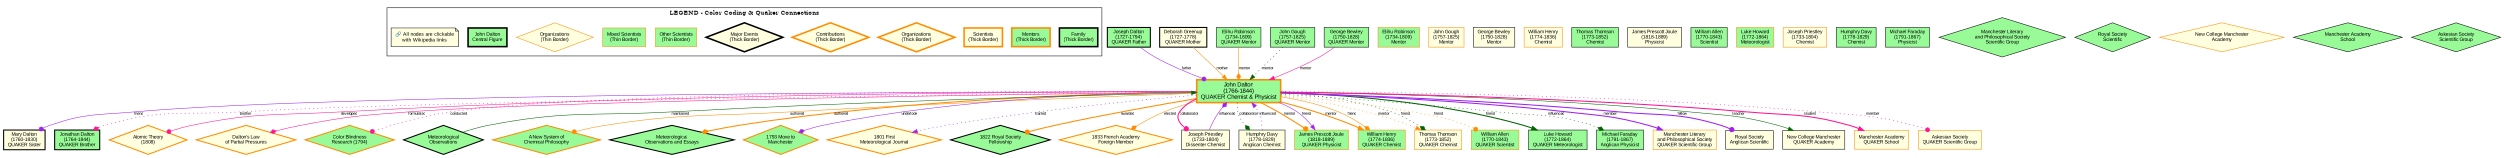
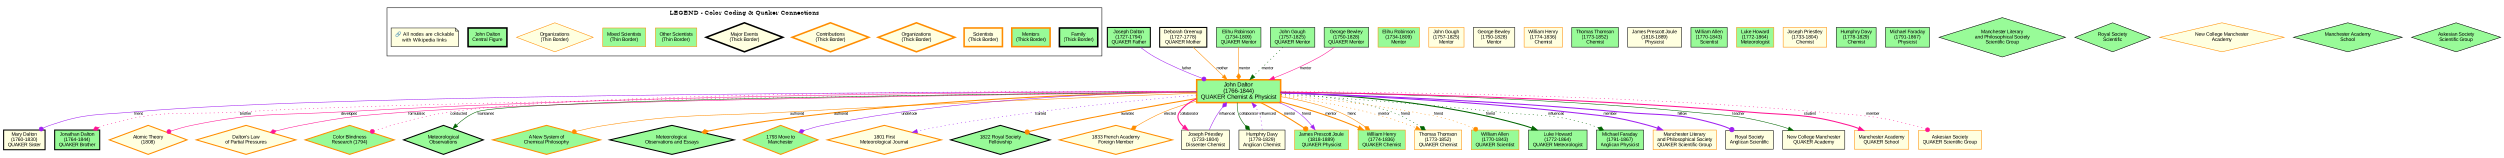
edge "Meteorological Observations" -> "John Dalton (1766-1844) QUAKER Chemist & Physicist": reversed
edge "John Dalton (1766-1844) QUAKER Chemist & Physicist" -> "Joseph Priestley (1733-1804) Dissenter Chemist": arrowhead dot -> normal
edge "John Dalton (1766-1844) QUAKER Chemist & Physicist" -> "Humphry Davy (1778-1829) Anglican Chemist": style dotted -> solid
